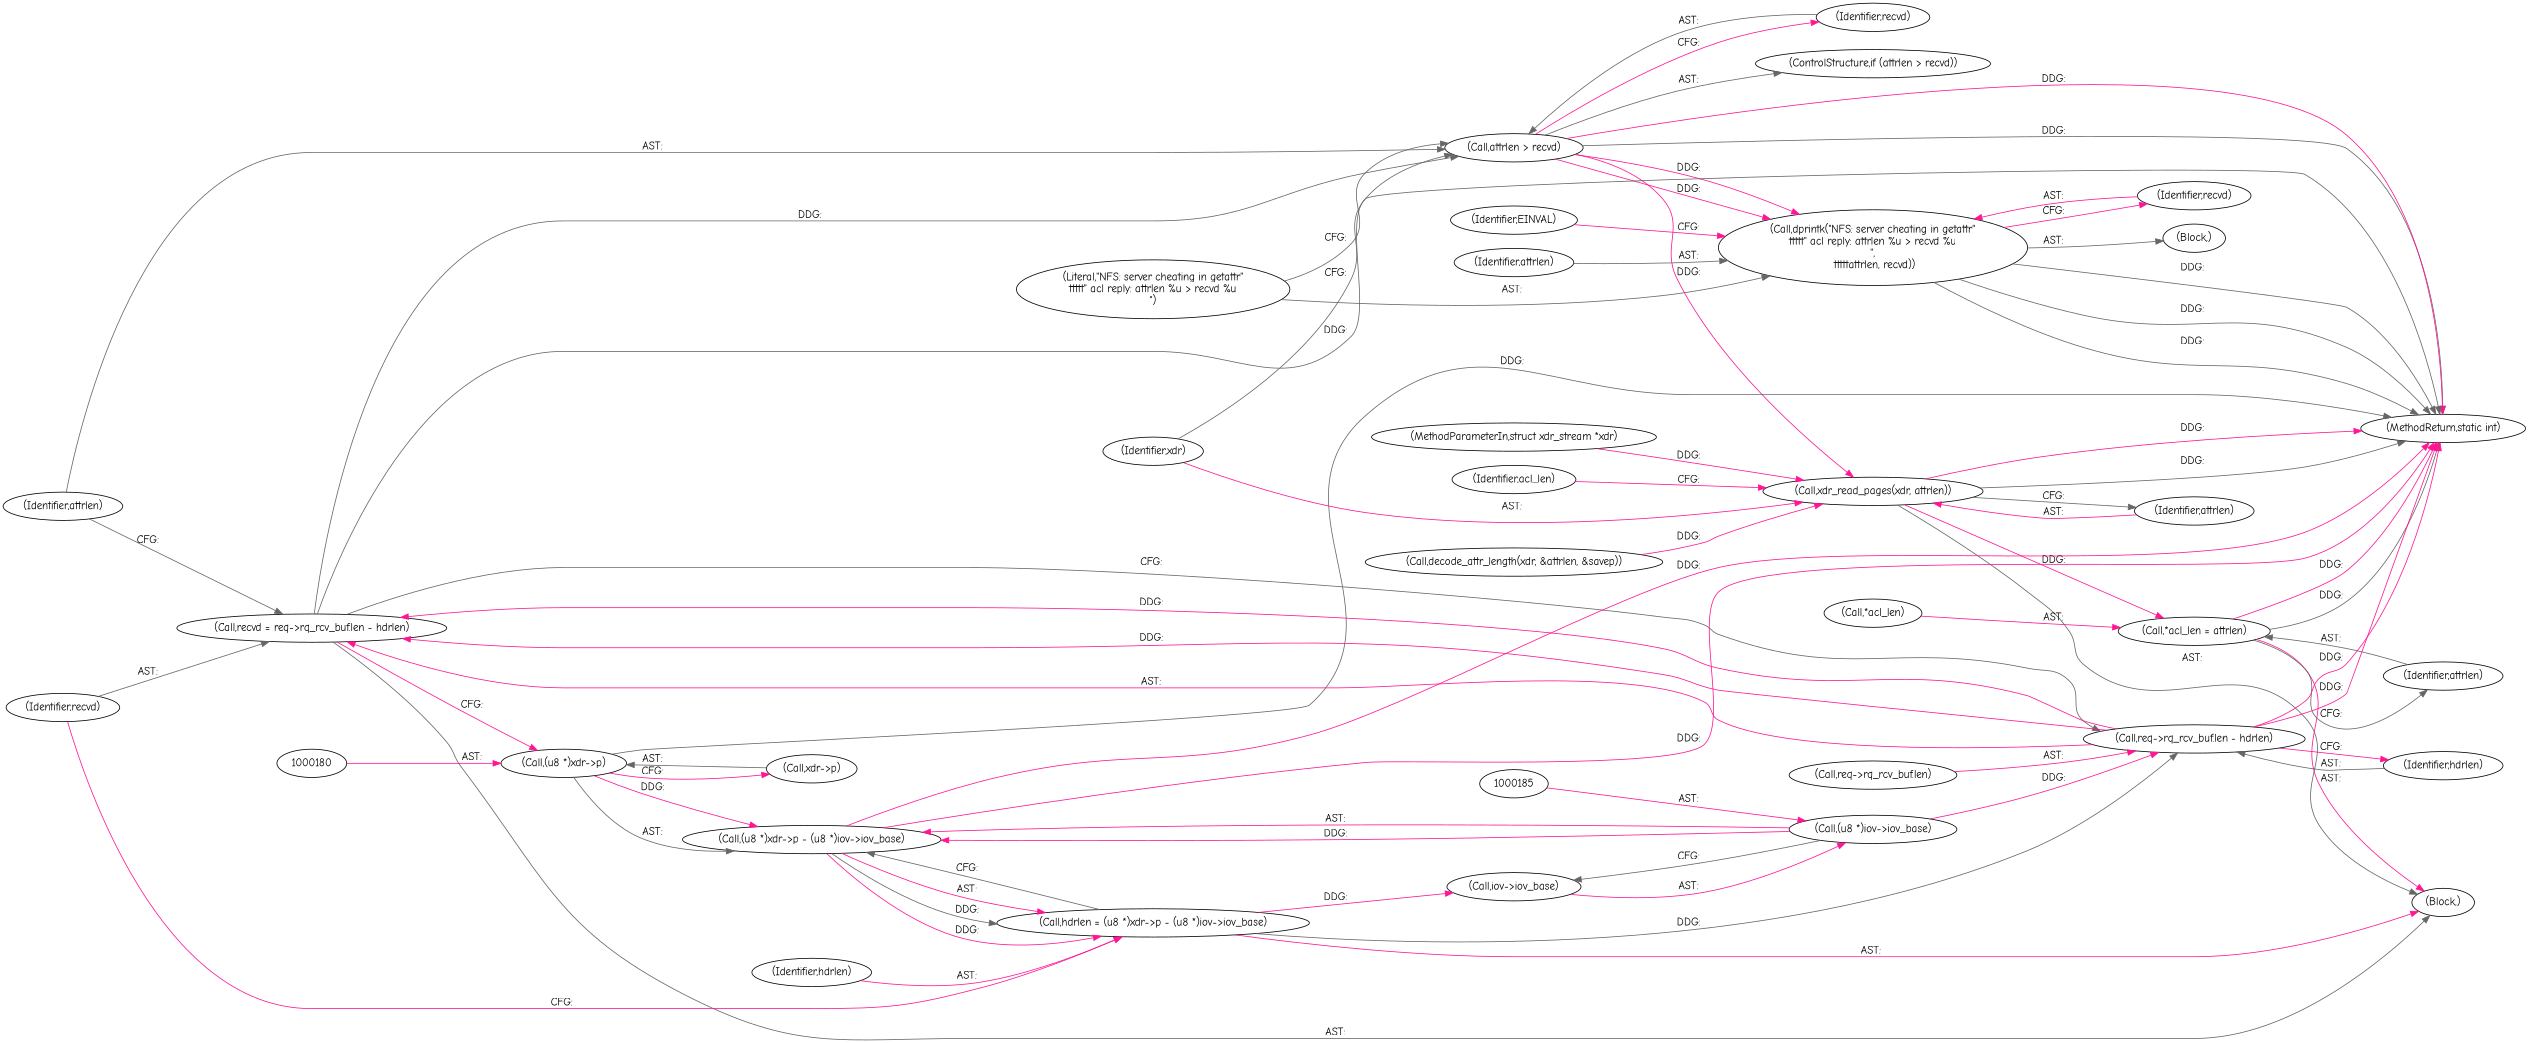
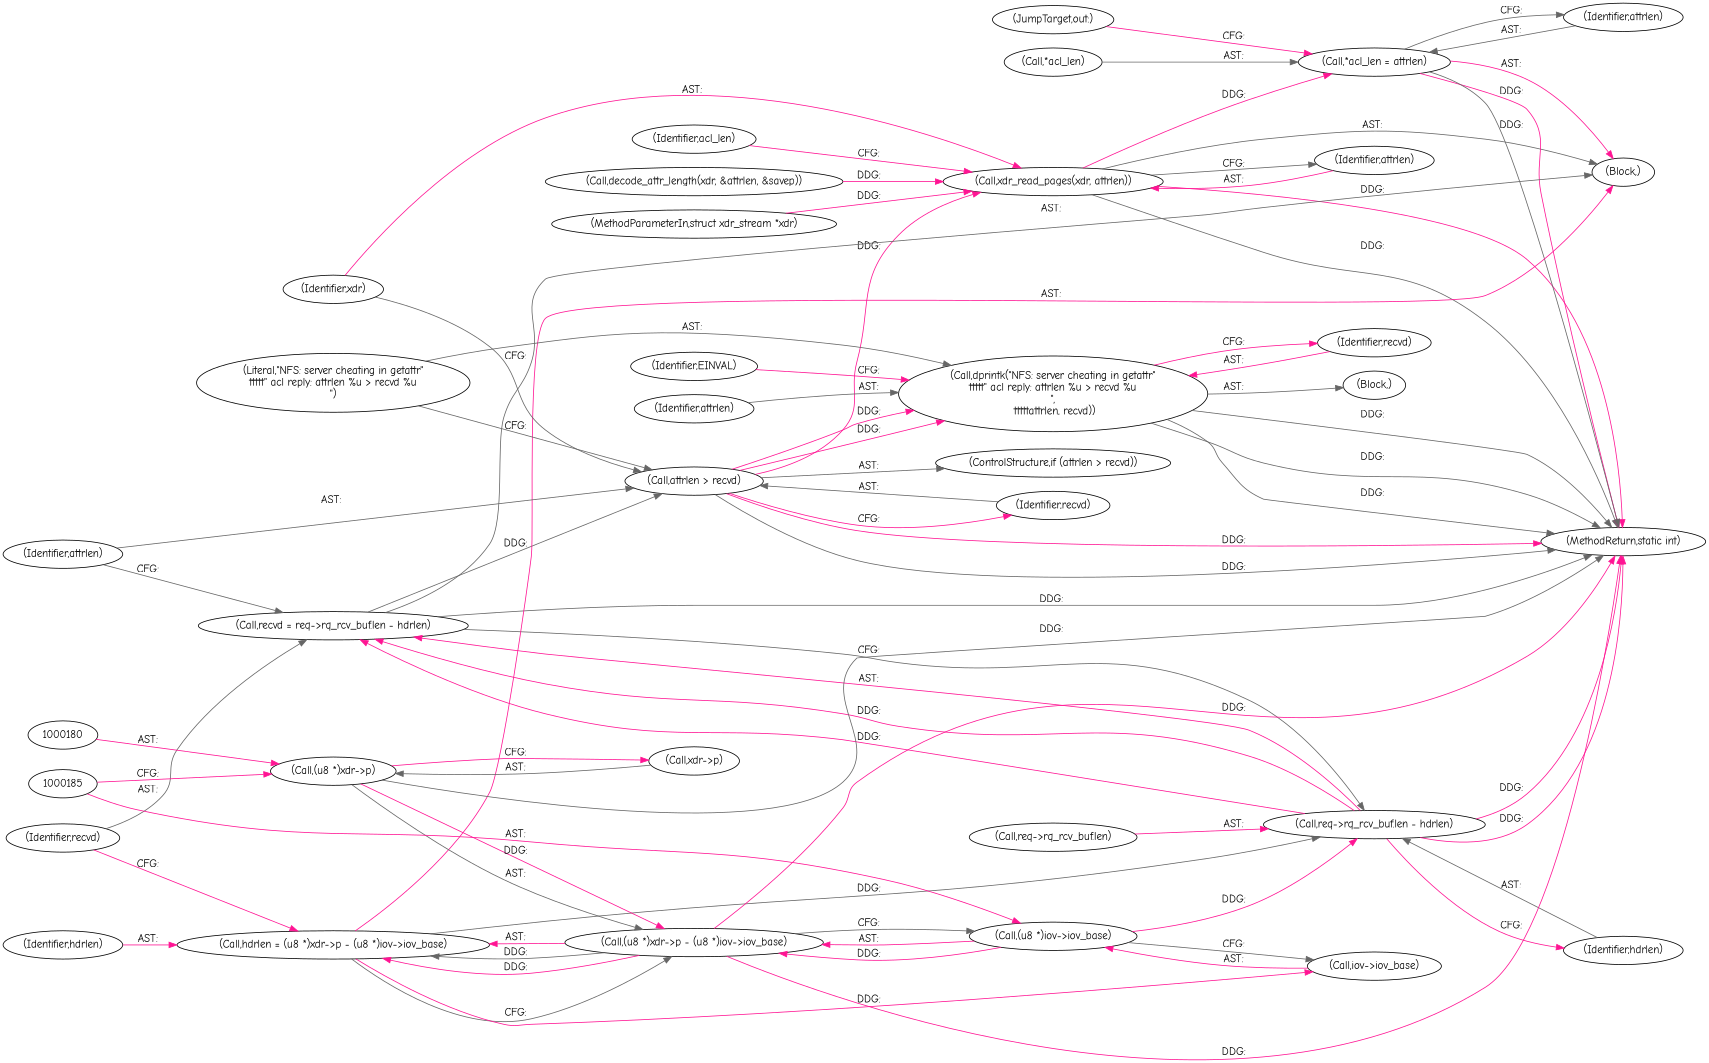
node "(JumpTarget,out:)": added
edge "(Call,*acl_len)" -> "(Call,*acl_len = attrlen)": color deeppink -> gray40
edge "(Call,recvd = req->rq_rcv_buf.len - hdrlen)" -> "(Call,(u8 *)xdr->p)": now "1000185" -> "(Call,(u8 *)xdr->p)"
edge "(Call,(u8 *)xdr->p - (u8 *)iov->iov_base)" -> "(Call,(u8 *)iov->iov_base)": added, label "CFG:"
